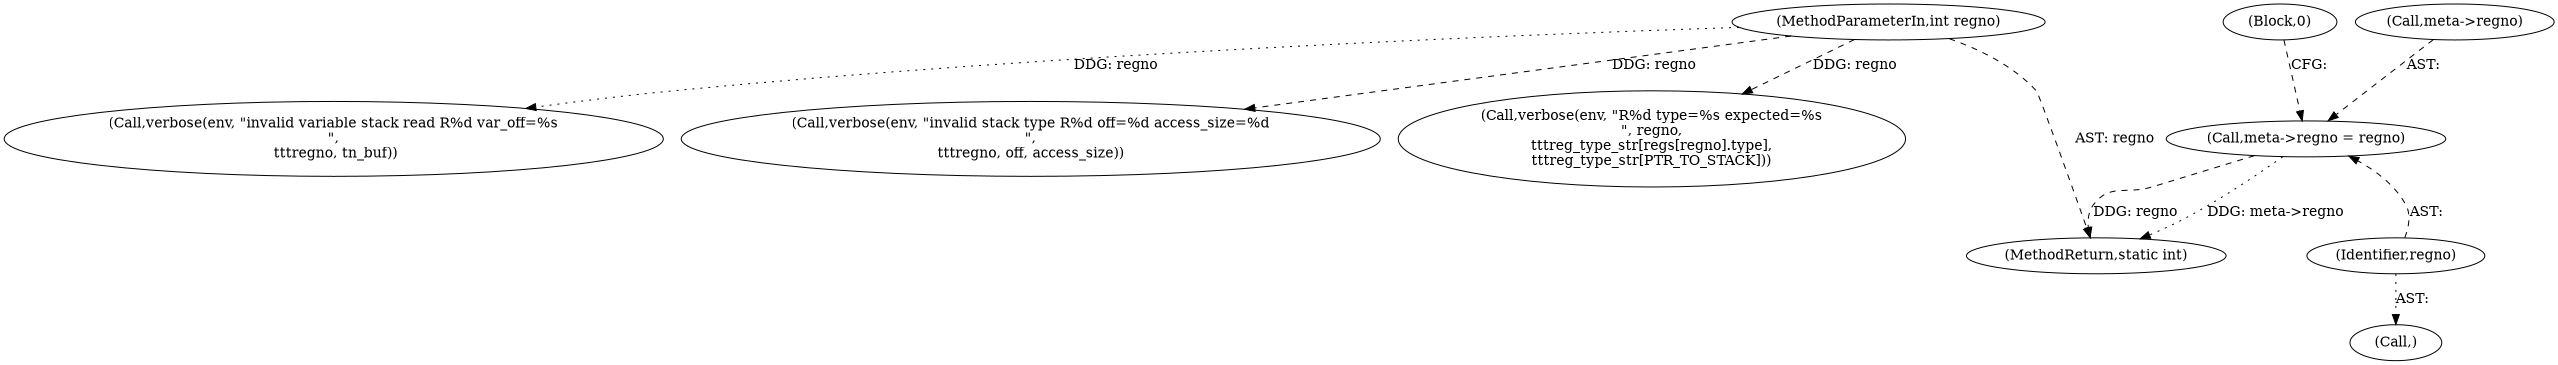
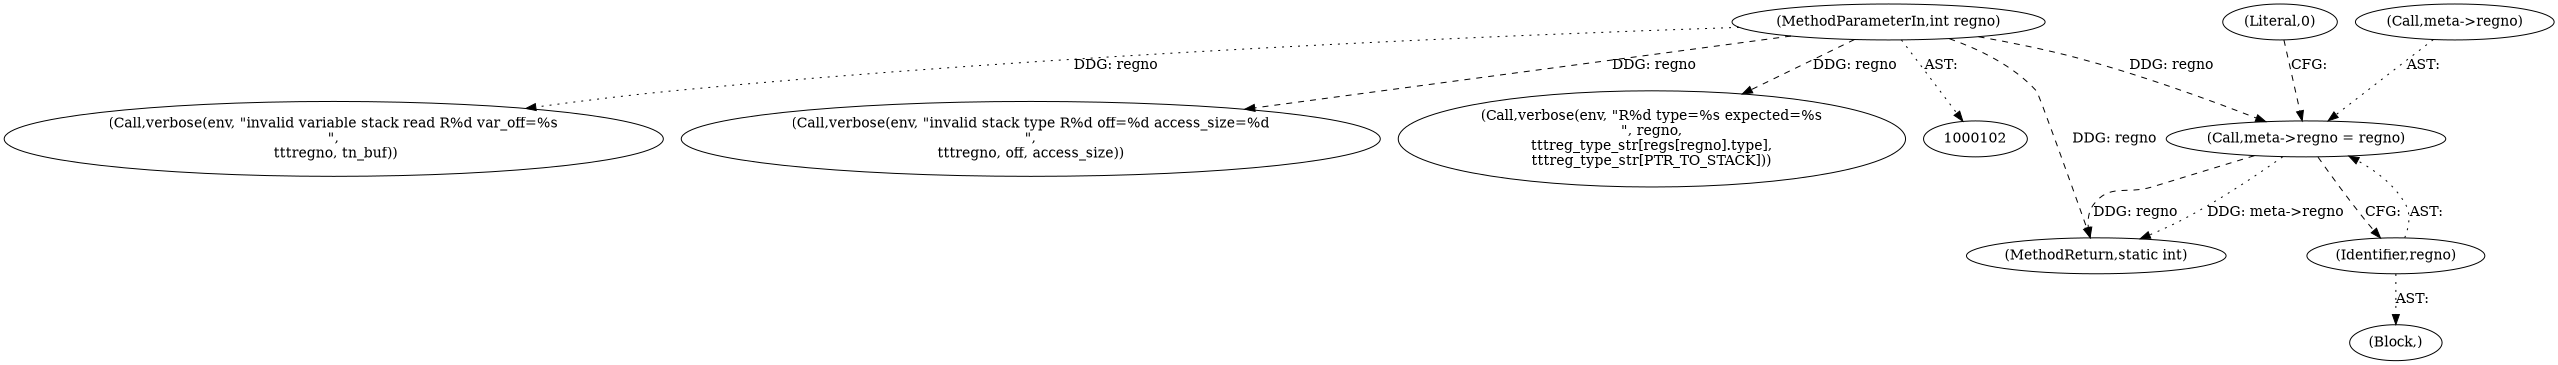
node "(Block,0)": label "(Block,0)" -> "(Literal,0)"
edge "(MethodParameterIn,int regno)" -> "(Call,meta->regno = regno)": added, label "DDG: regno"
edge "(Call,meta->regno)" -> "(Call,meta->regno = regno)": style dashed -> dotted
node "1000102": added
edge "(MethodParameterIn,int regno)" -> "(MethodReturn,static int)": label "AST: regno" -> "DDG: regno"
edge "(Identifier,regno)" -> "(Call,meta->regno = regno)": style dashed -> dotted
edge "(Call,meta->regno = regno)" -> "(Identifier,regno)": added, label "CFG:"
node "(Call,)": label "(Call,)" -> "(Block,)"
